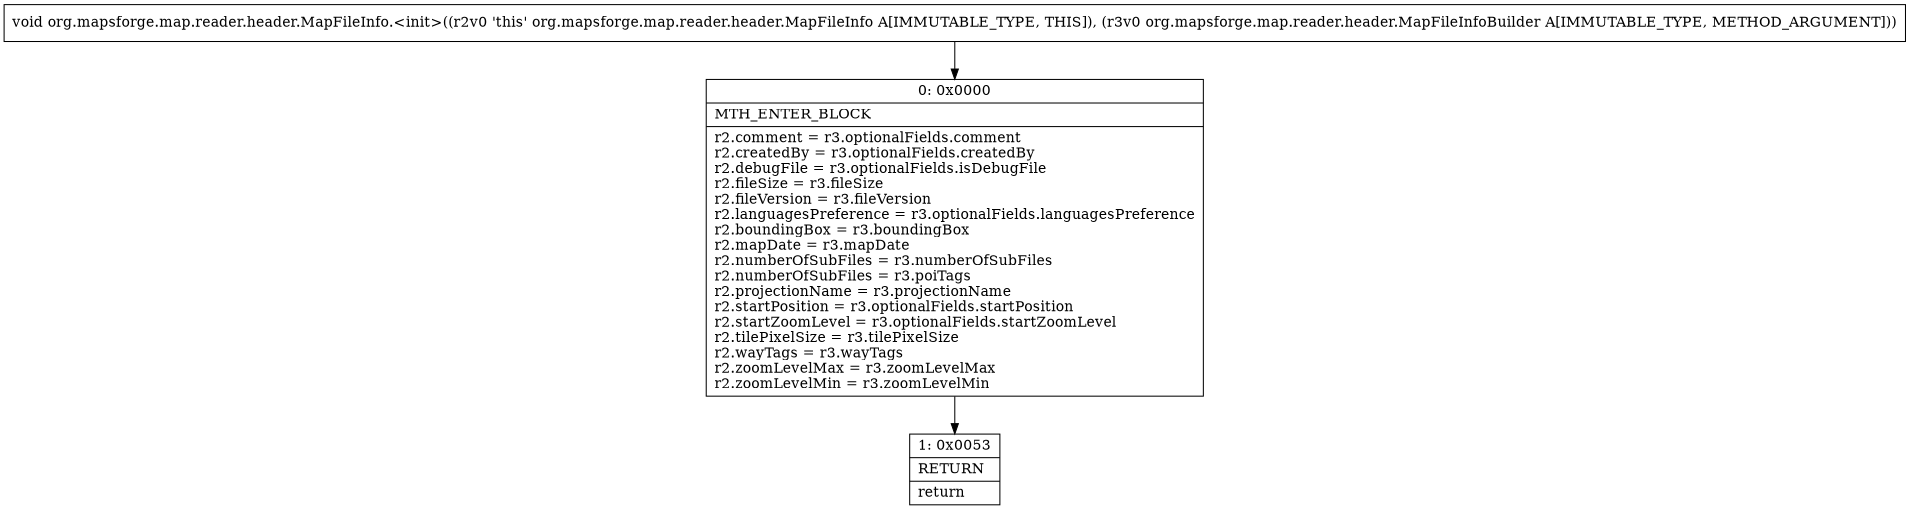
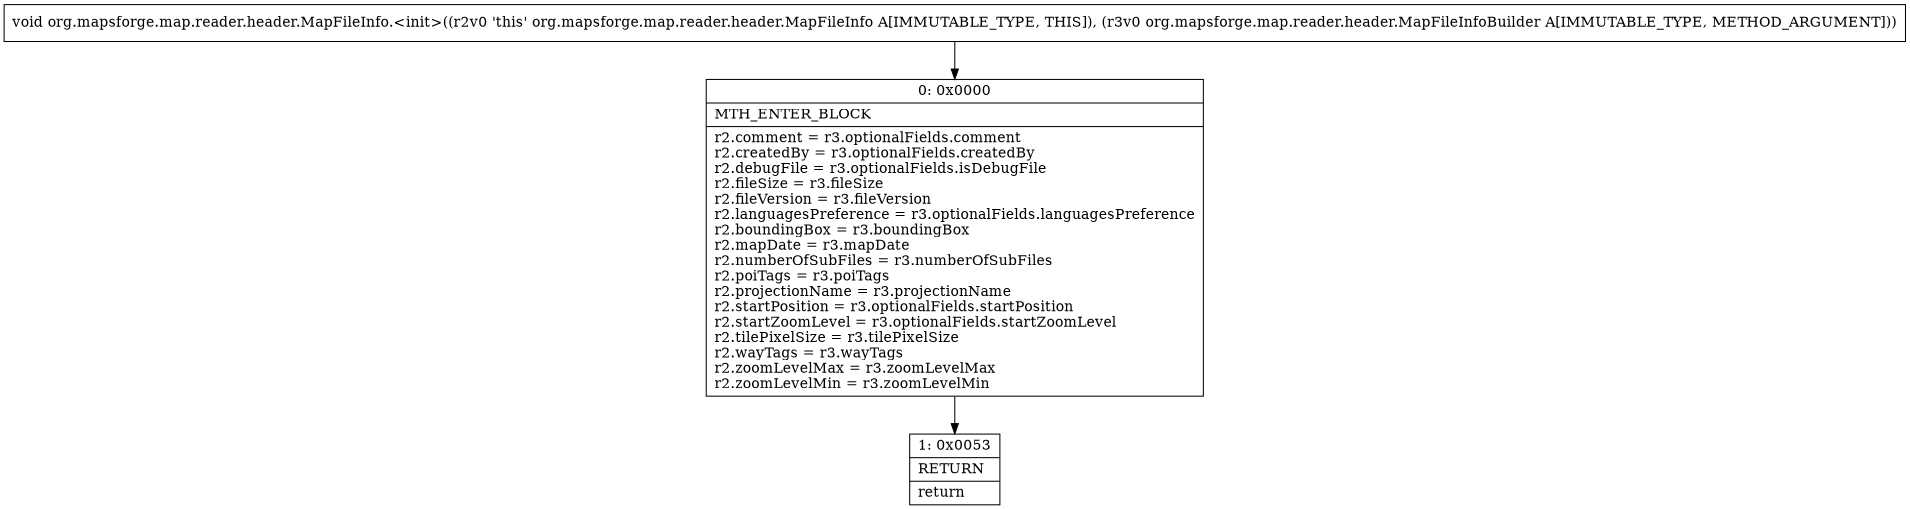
node "0: 0x0000": text "r2.numberOfSubFiles = r3.poiTags" -> "r2.poiTags = r3.poiTags"
